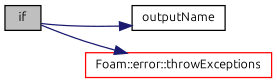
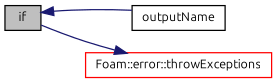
edge "if" -> "outputName": reversed
